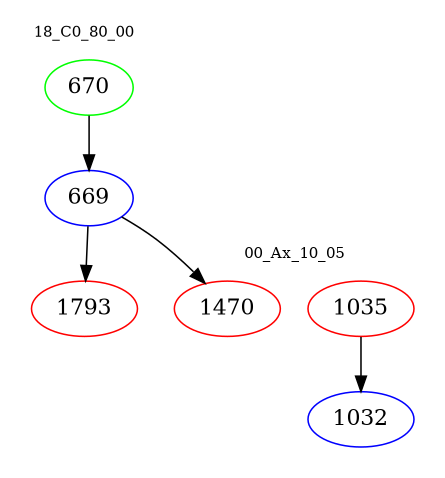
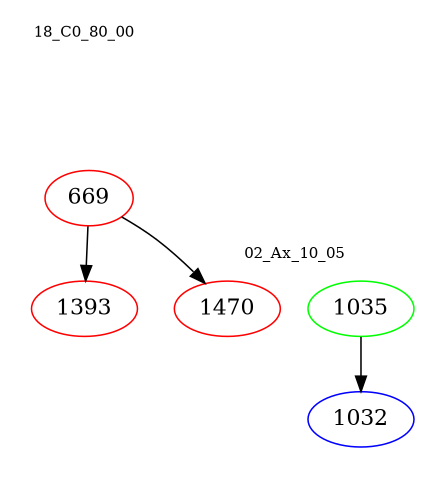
node "670": removed
node "669": color blue -> red
cluster "00_Ax_10_05": label "00_Ax_10_05" -> "02_Ax_10_05"
node "1793": label "1793" -> "1393"
node "1035": color red -> green
